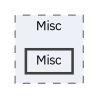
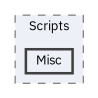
cluster "Misc": label "Misc" -> "Scripts"
